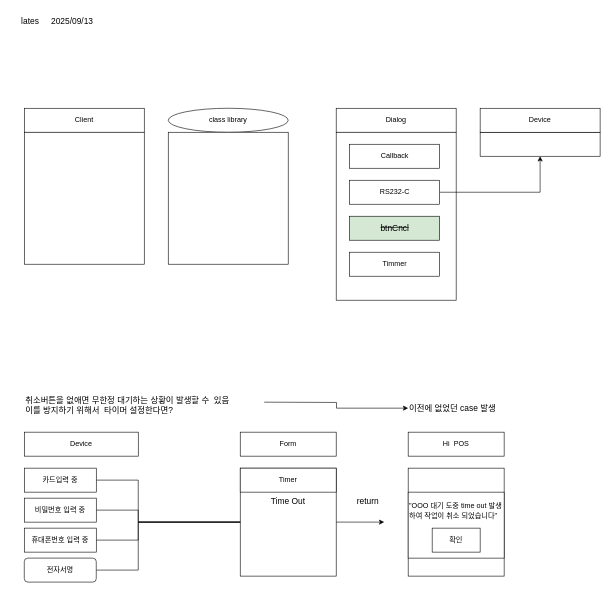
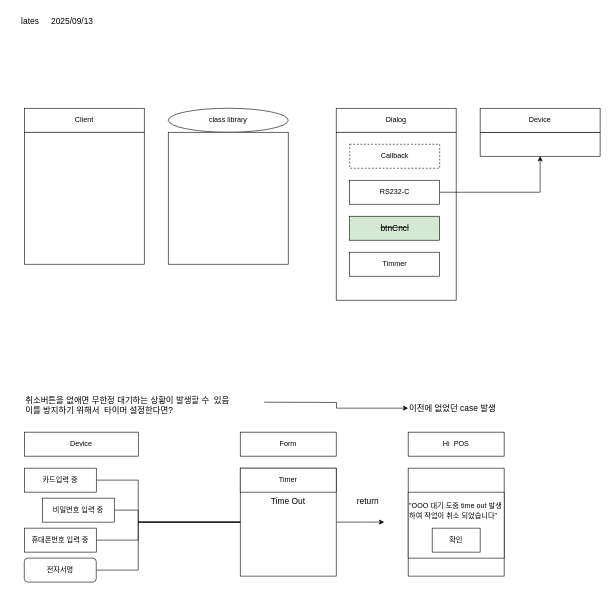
node "Callback": style solid -> dashed
node "비밀번호 입력 중": moved (60, 510) -> (78, 510)
